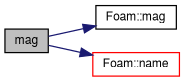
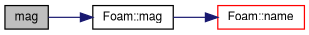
edge "mag" -> "Foam::name": now "Foam::mag" -> "Foam::name"
